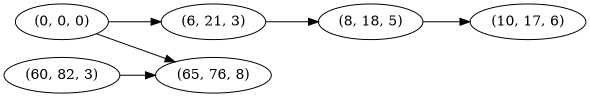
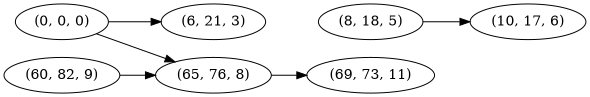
edge "(6, 21, 3)" -> "(8, 18, 5)": removed
node "(60, 82, 3)": label "(60, 82, 3)" -> "(60, 82, 9)"
node "(69, 73, 11)": added
